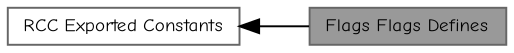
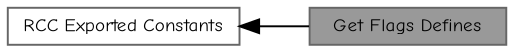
node "Flags Flags Defines": label "Flags Flags Defines" -> "Get Flags Defines"
